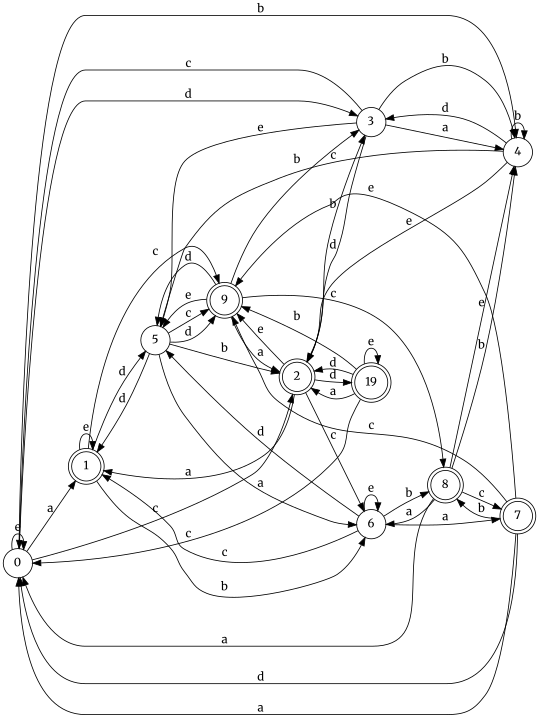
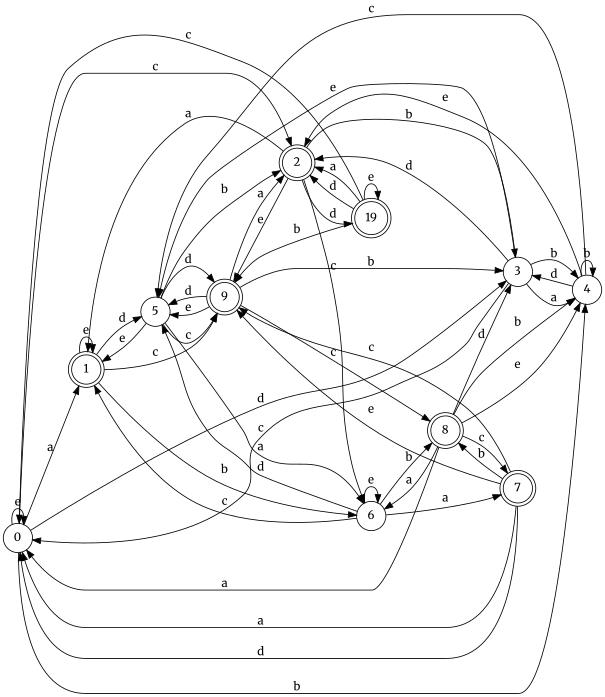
edge "8" -> "3": added, label "d"
edge "5" -> "1": label "d" -> "e"
